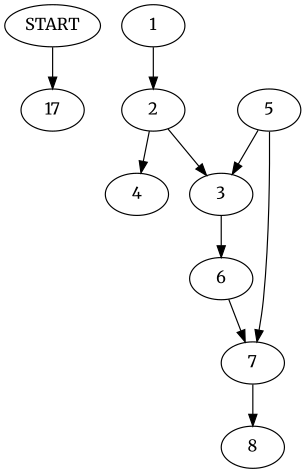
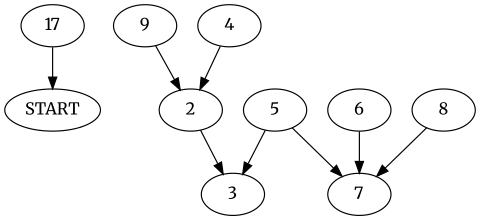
node "1": label "1" -> "9"
edge "START" -> "17": reversed
edge "2" -> "4": reversed
edge "3" -> "6": removed
edge "7" -> "8": reversed
